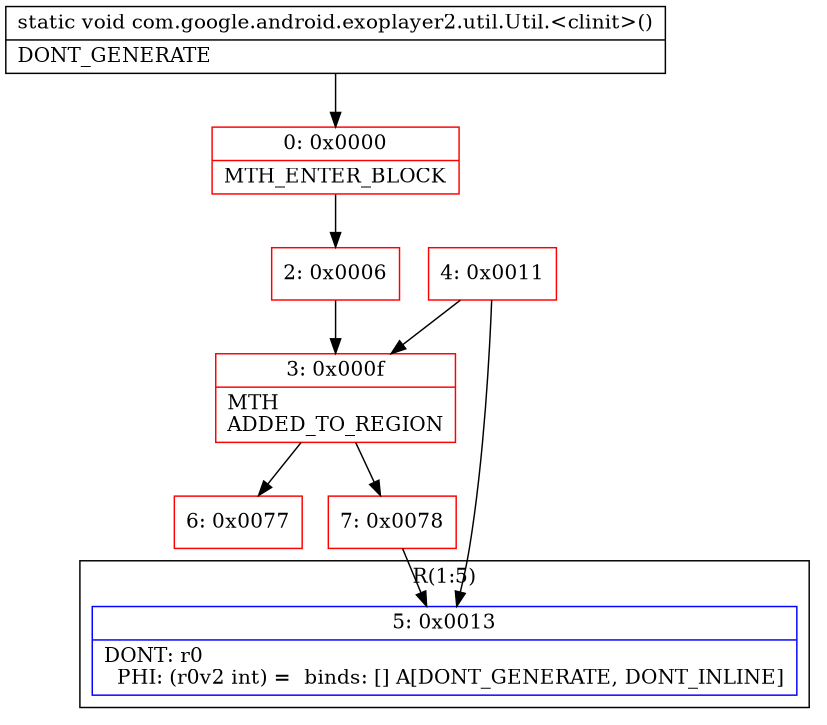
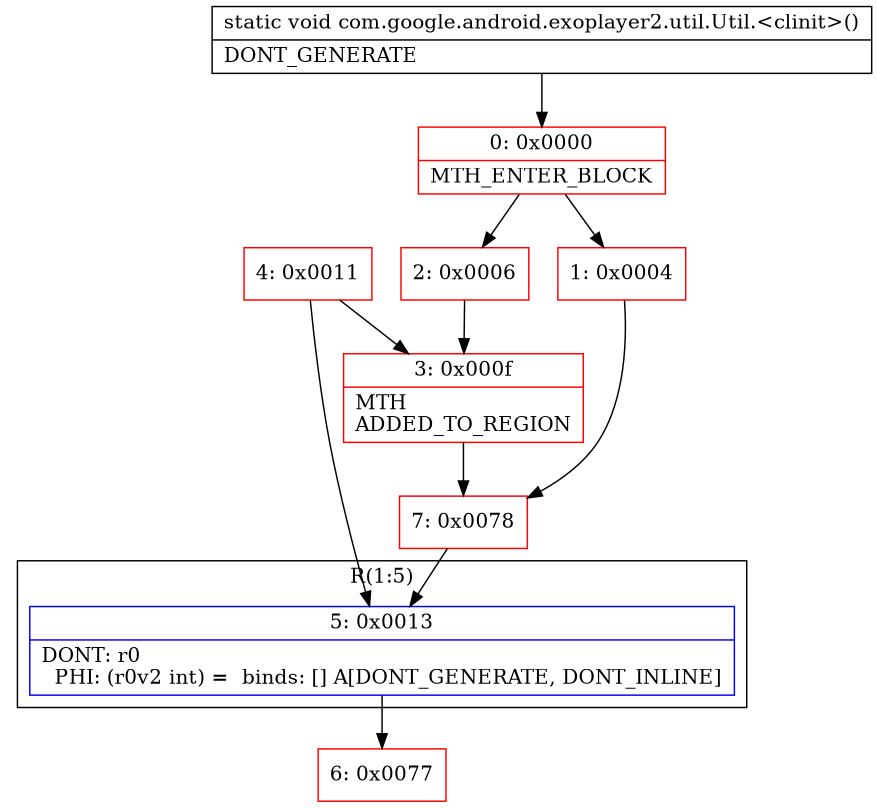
node "1: 0x0004": added
edge "3: 0x000f" -> "6: 0x0077": now "5: 0x0013" -> "6: 0x0077"
